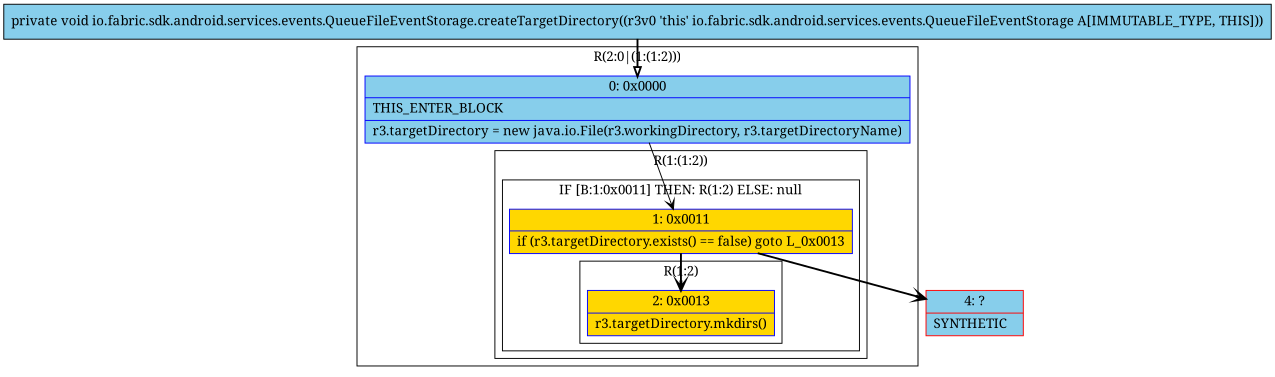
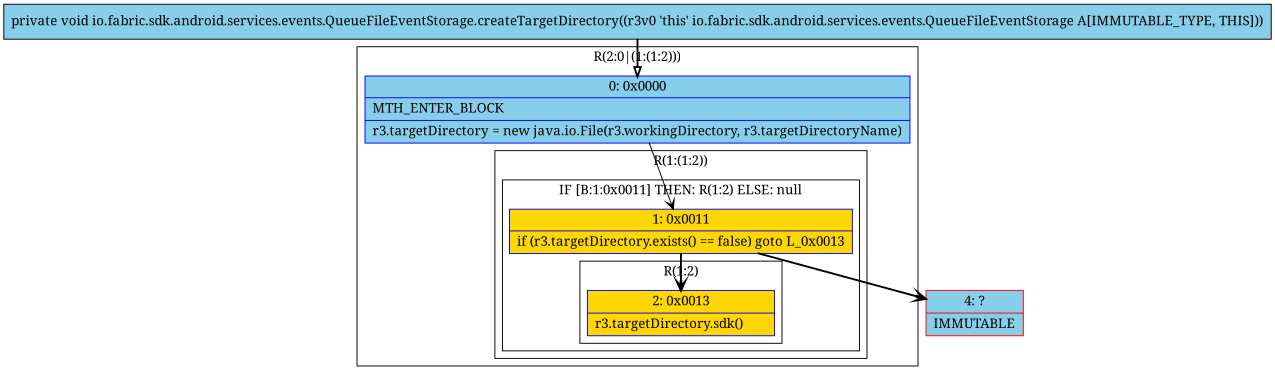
node "0: 0x0000": text "THIS_ENTER_BLOCK" -> "MTH_ENTER_BLOCK"
node "2: 0x0013": text "r3.targetDirectory.mkdirs()" -> "r3.targetDirectory.sdk()"
node "4: ?": text "SYNTHETIC" -> "IMMUTABLE"
